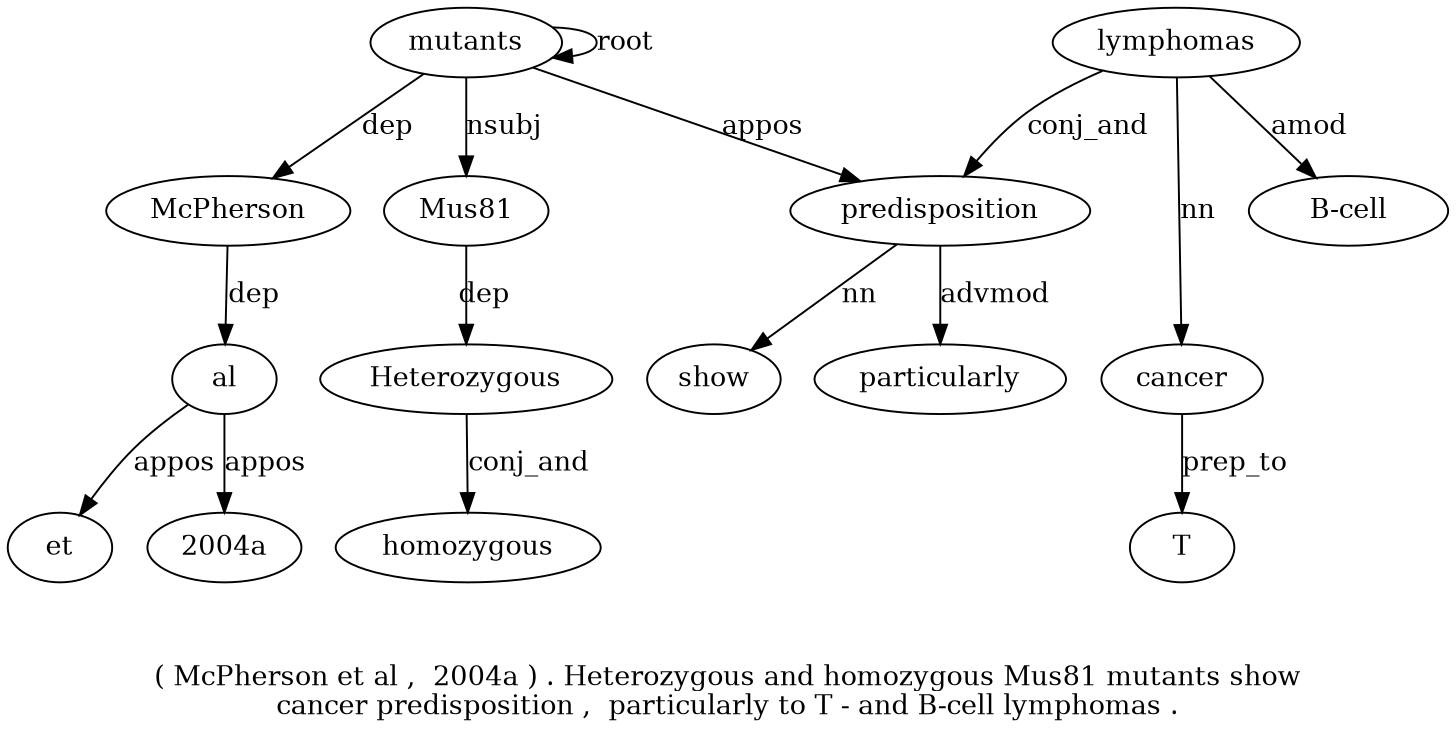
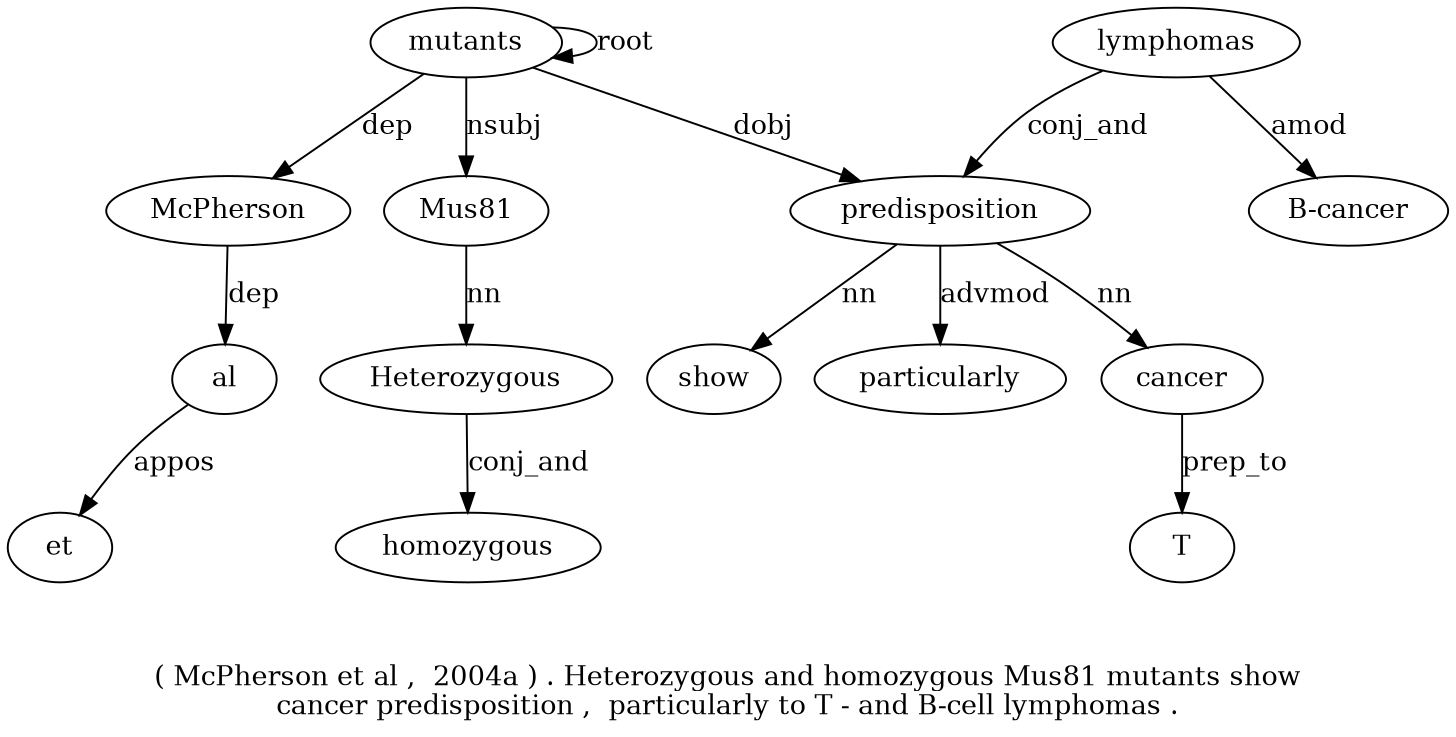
edge "mutants" -> "predisposition": label "appos" -> "dobj"
edge "lymphomas" -> "cancer": now "predisposition" -> "cancer"
node "B-cell": label "B-cell" -> "B-cancer"
edge "Mus81" -> "Heterozygous": label "dep" -> "nn"
node "2004a": removed
